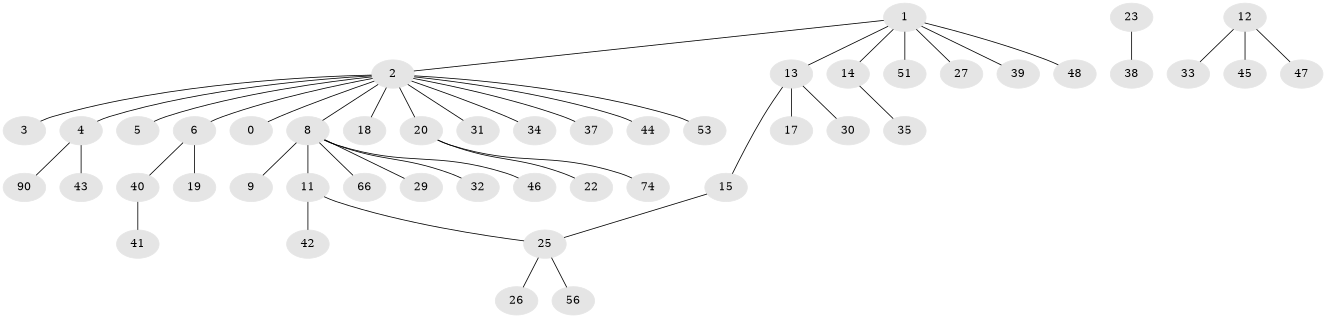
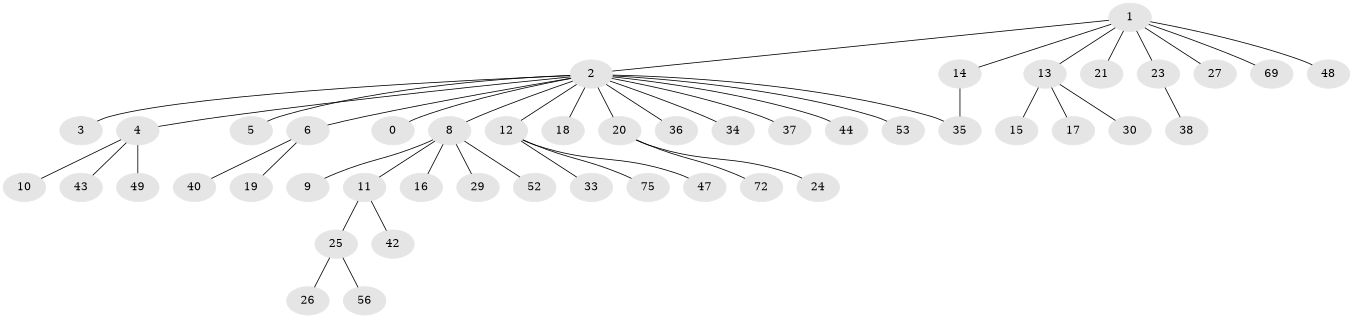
edge "1" -- "23": added
node "51": label "51" -> "21"
node "39": label "39" -> "69"
node "45": label "45" -> "75"
edge "2" -- "35": added
edge "2" -- "12": added
node "31": label "31" -> "36"
node "90": label "90" -> "10"
node "49": added
node "66": label "66" -> "16"
node "32": label "32" -> "52"
node "46": removed
node "22": label "22" -> "72"
node "74": label "74" -> "24"
edge "15" -- "25": removed
node "41": removed
